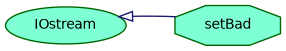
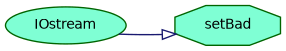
edge "setBad" -> "IOstream": reversed
